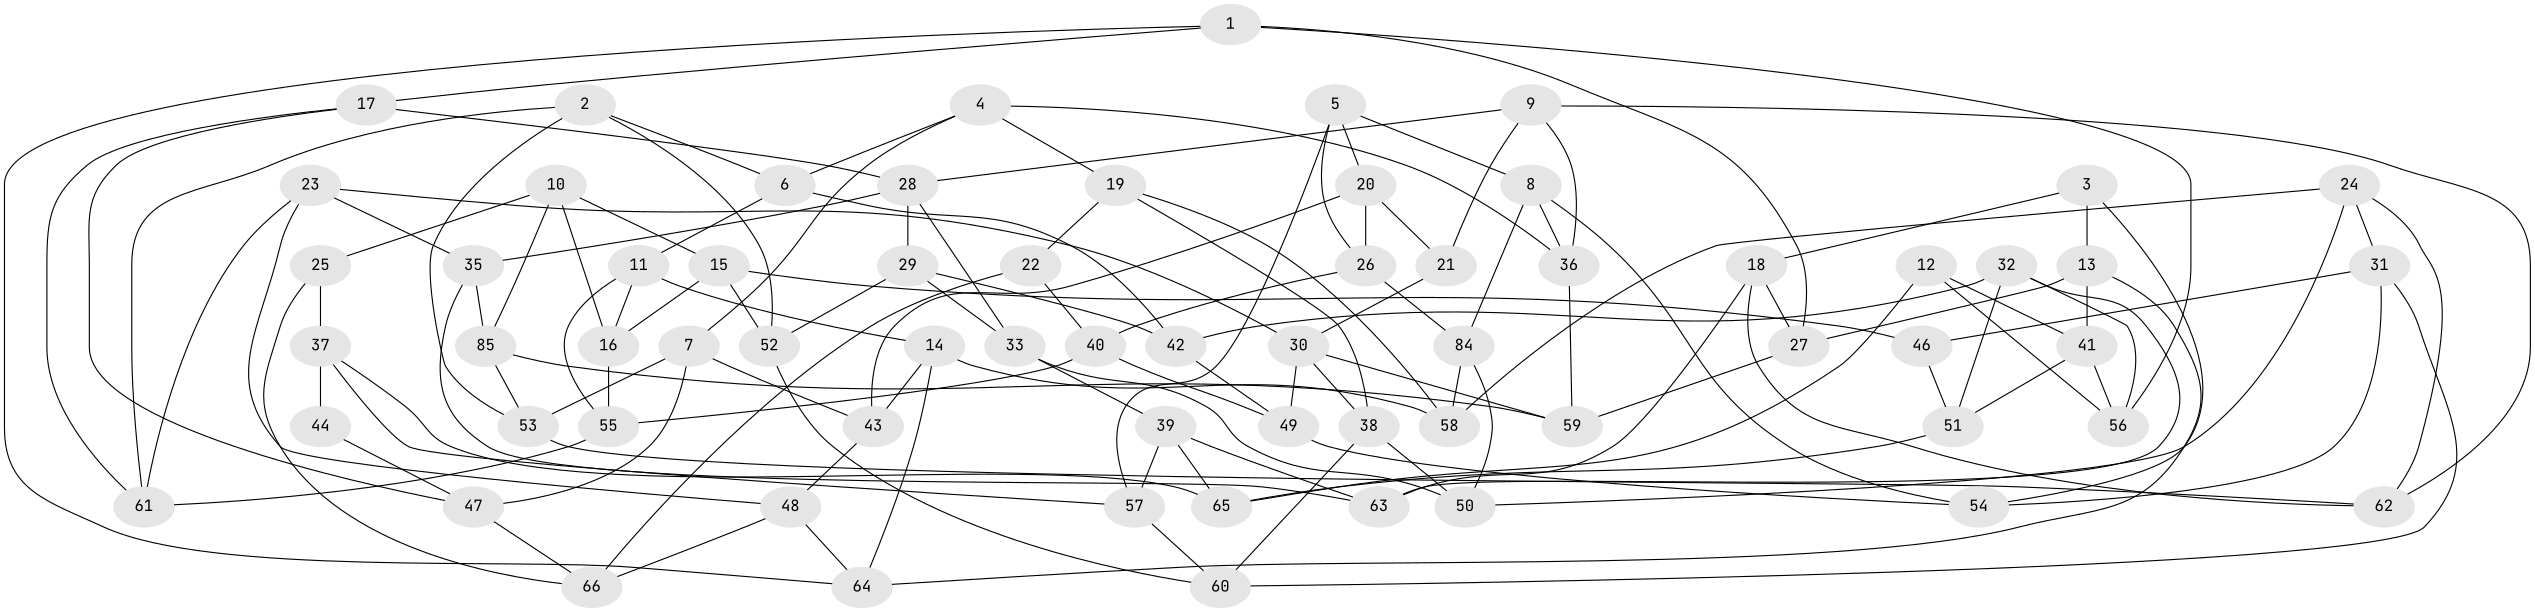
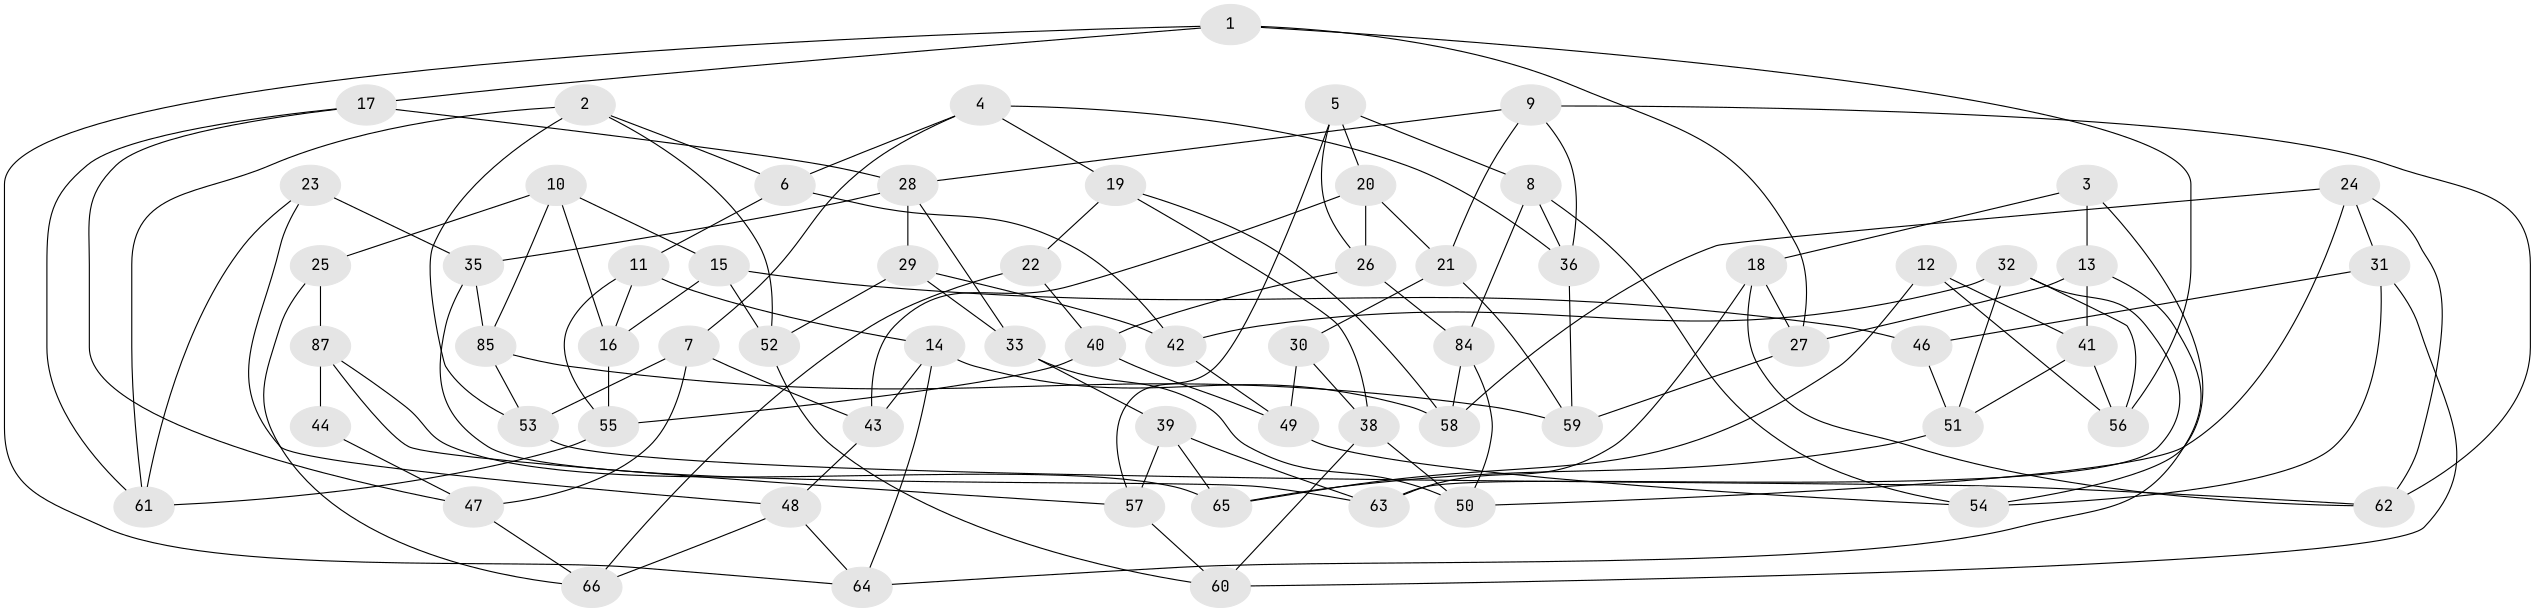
edge "23" -- "30": removed
node "37": label "37" -> "87"
edge "30" -- "59": now "21" -- "59"
